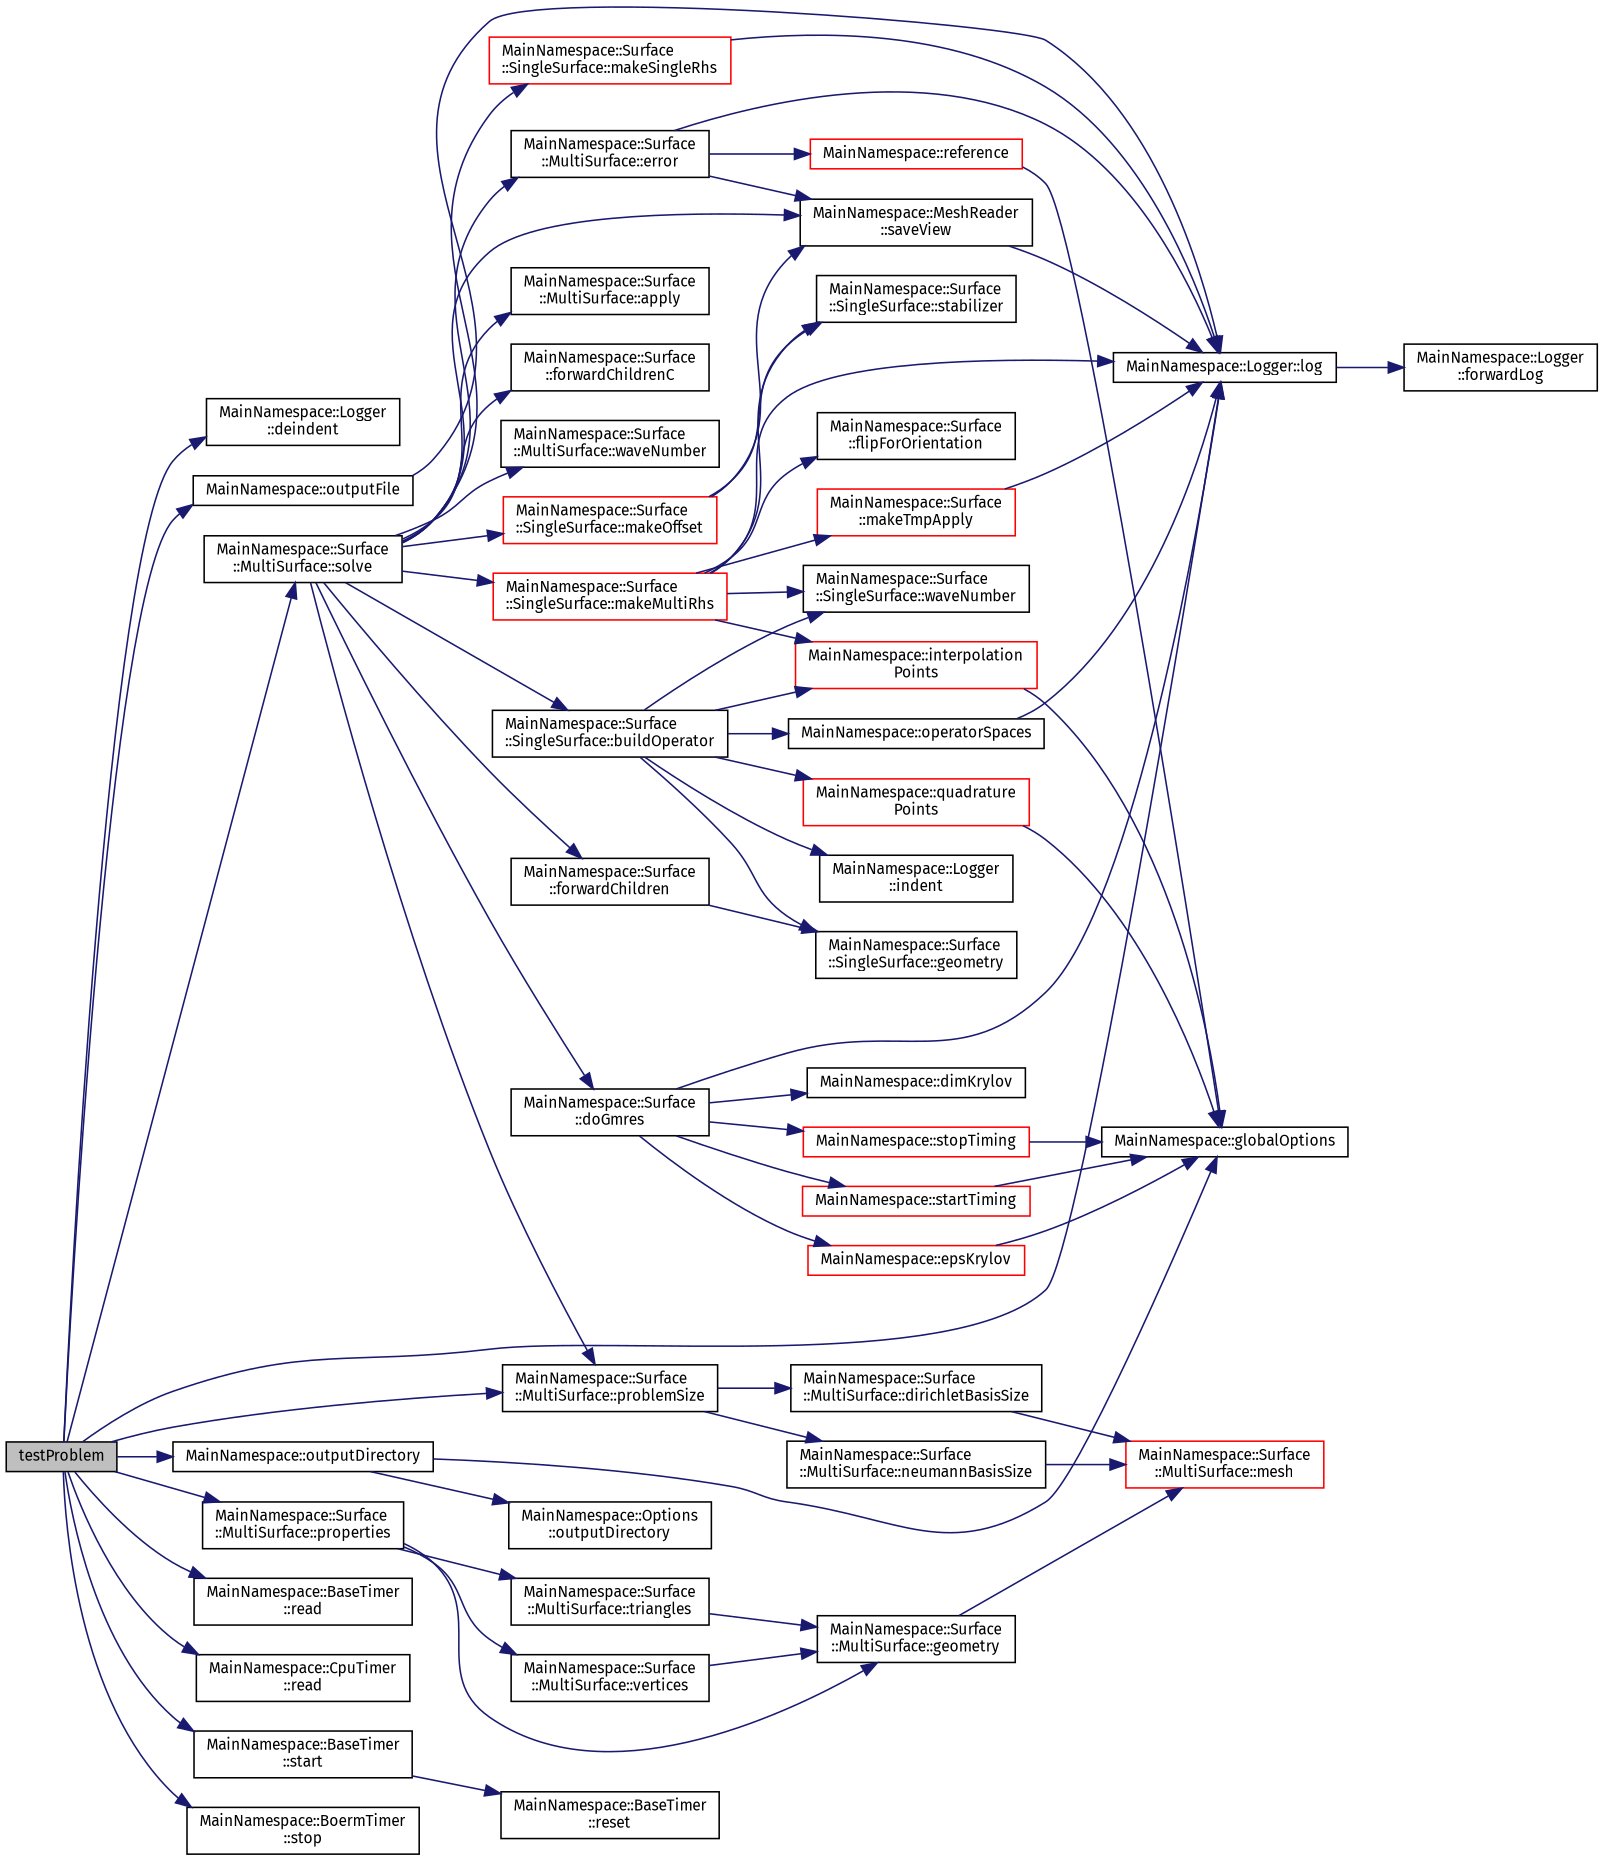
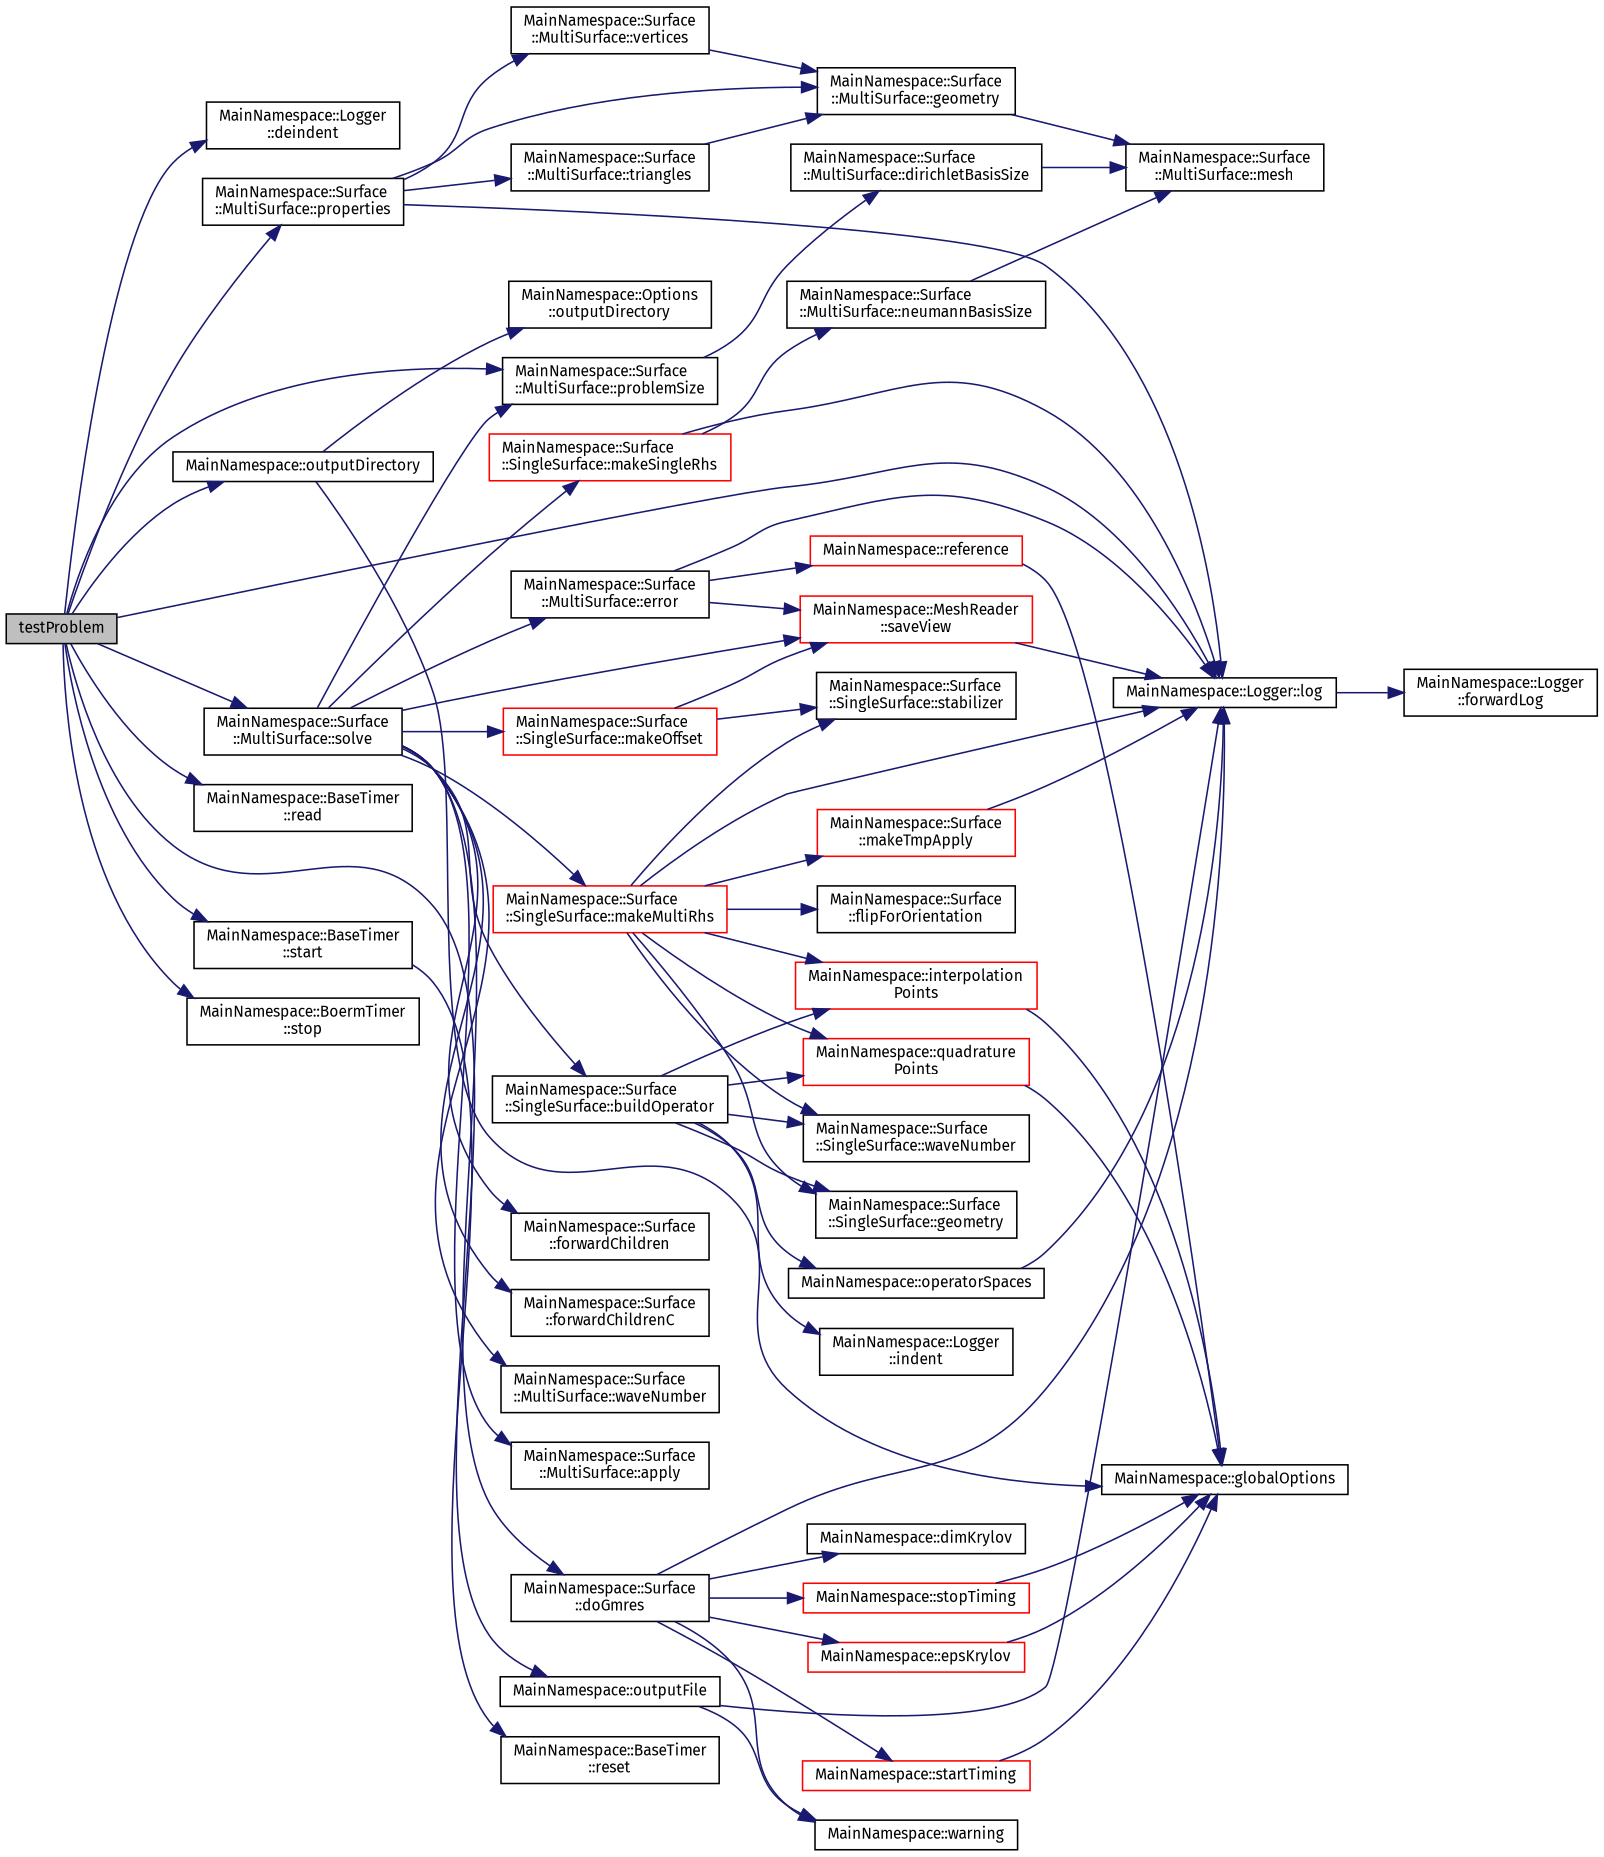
node "MainNamespace::MeshReader ::saveView": color black -> red
edge "MainNamespace::Surface ::MultiSurface::properties" -> "MainNamespace::Logger::log": added
edge "MainNamespace::Surface ::forwardChildren" -> "MainNamespace::Surface ::SingleSurface::geometry": now "MainNamespace::Surface ::SingleSurface::makeMultiRhs" -> "MainNamespace::Surface ::SingleSurface::geometry"
edge "MainNamespace::Surface ::SingleSurface::makeMultiRhs" -> "MainNamespace::quadrature Points": added
edge "MainNamespace::Surface ::MultiSurface::problemSize" -> "MainNamespace::Surface ::MultiSurface::neumannBasisSize": now "MainNamespace::Surface ::SingleSurface::makeSingleRhs" -> "MainNamespace::Surface ::MultiSurface::neumannBasisSize"
node "MainNamespace::Surface ::MultiSurface::mesh": color red -> black
node "MainNamespace::CpuTimer ::read": removed
node "MainNamespace::warning": added
